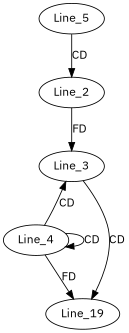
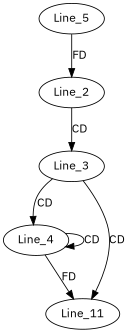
edge "Line_5" -> "Line_2": label "CD" -> "FD"
edge "Line_2" -> "Line_3": label "FD" -> "CD"
edge "Line_4" -> "Line_3": reversed
node "Line_19": label "Line_19" -> "Line_11"
